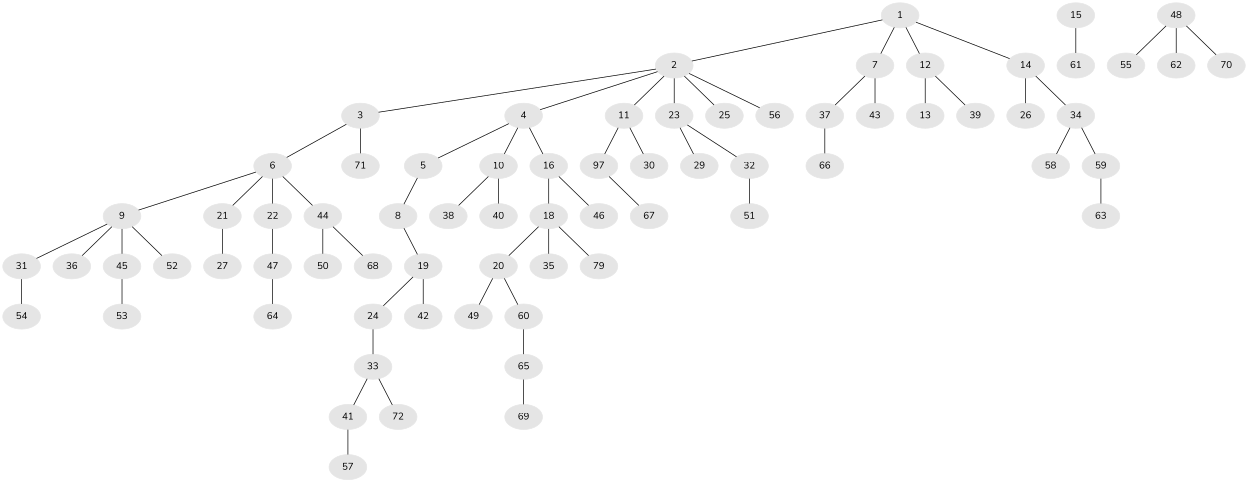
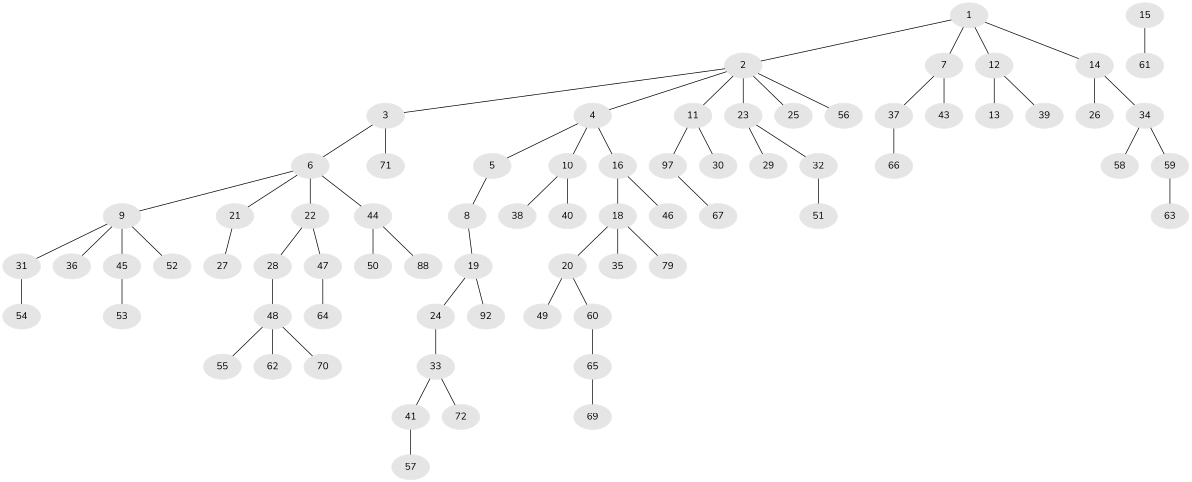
node "28": added
node "68": label "68" -> "88"
node "42": label "42" -> "92"
